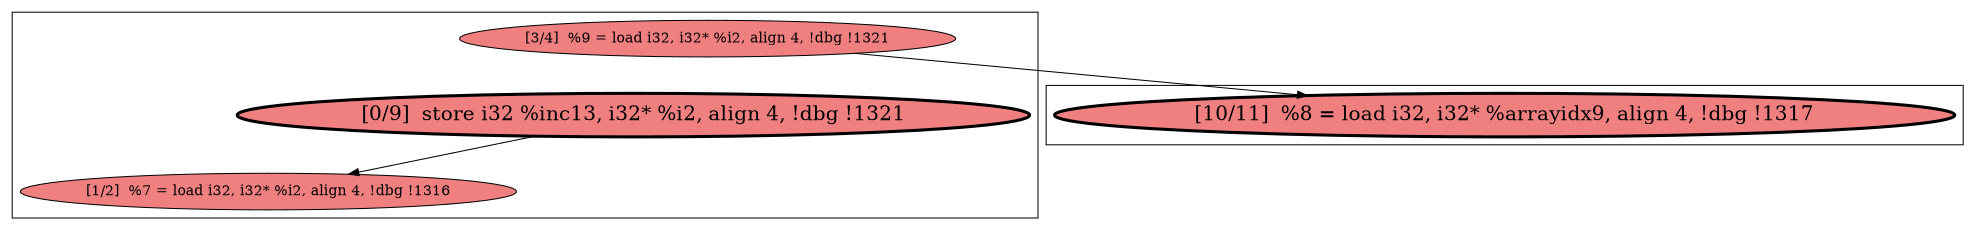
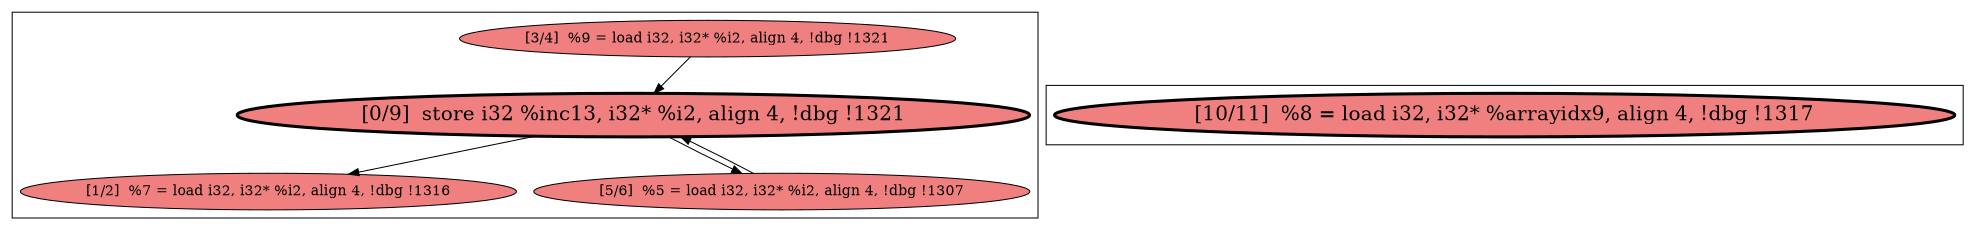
edge "[3/4]  %9 = load i32, i32* %i2, align 4, !dbg !1321" -> "[10/11]  %8 = load i32, i32* %arrayidx9, align 4, !dbg !1317": now "[3/4]  %9 = load i32, i32* %i2, align 4, !dbg !1321" -> "[0/9]  store i32 %inc13, i32* %i2, align 4, !dbg !1321"
node "[5/6]  %5 = load i32, i32* %i2, align 4, !dbg !1307": added
